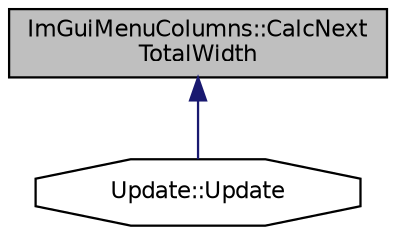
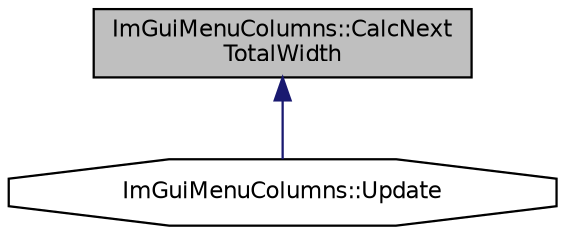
node "Update::Update": label "Update::Update" -> "ImGuiMenuColumns::Update"
